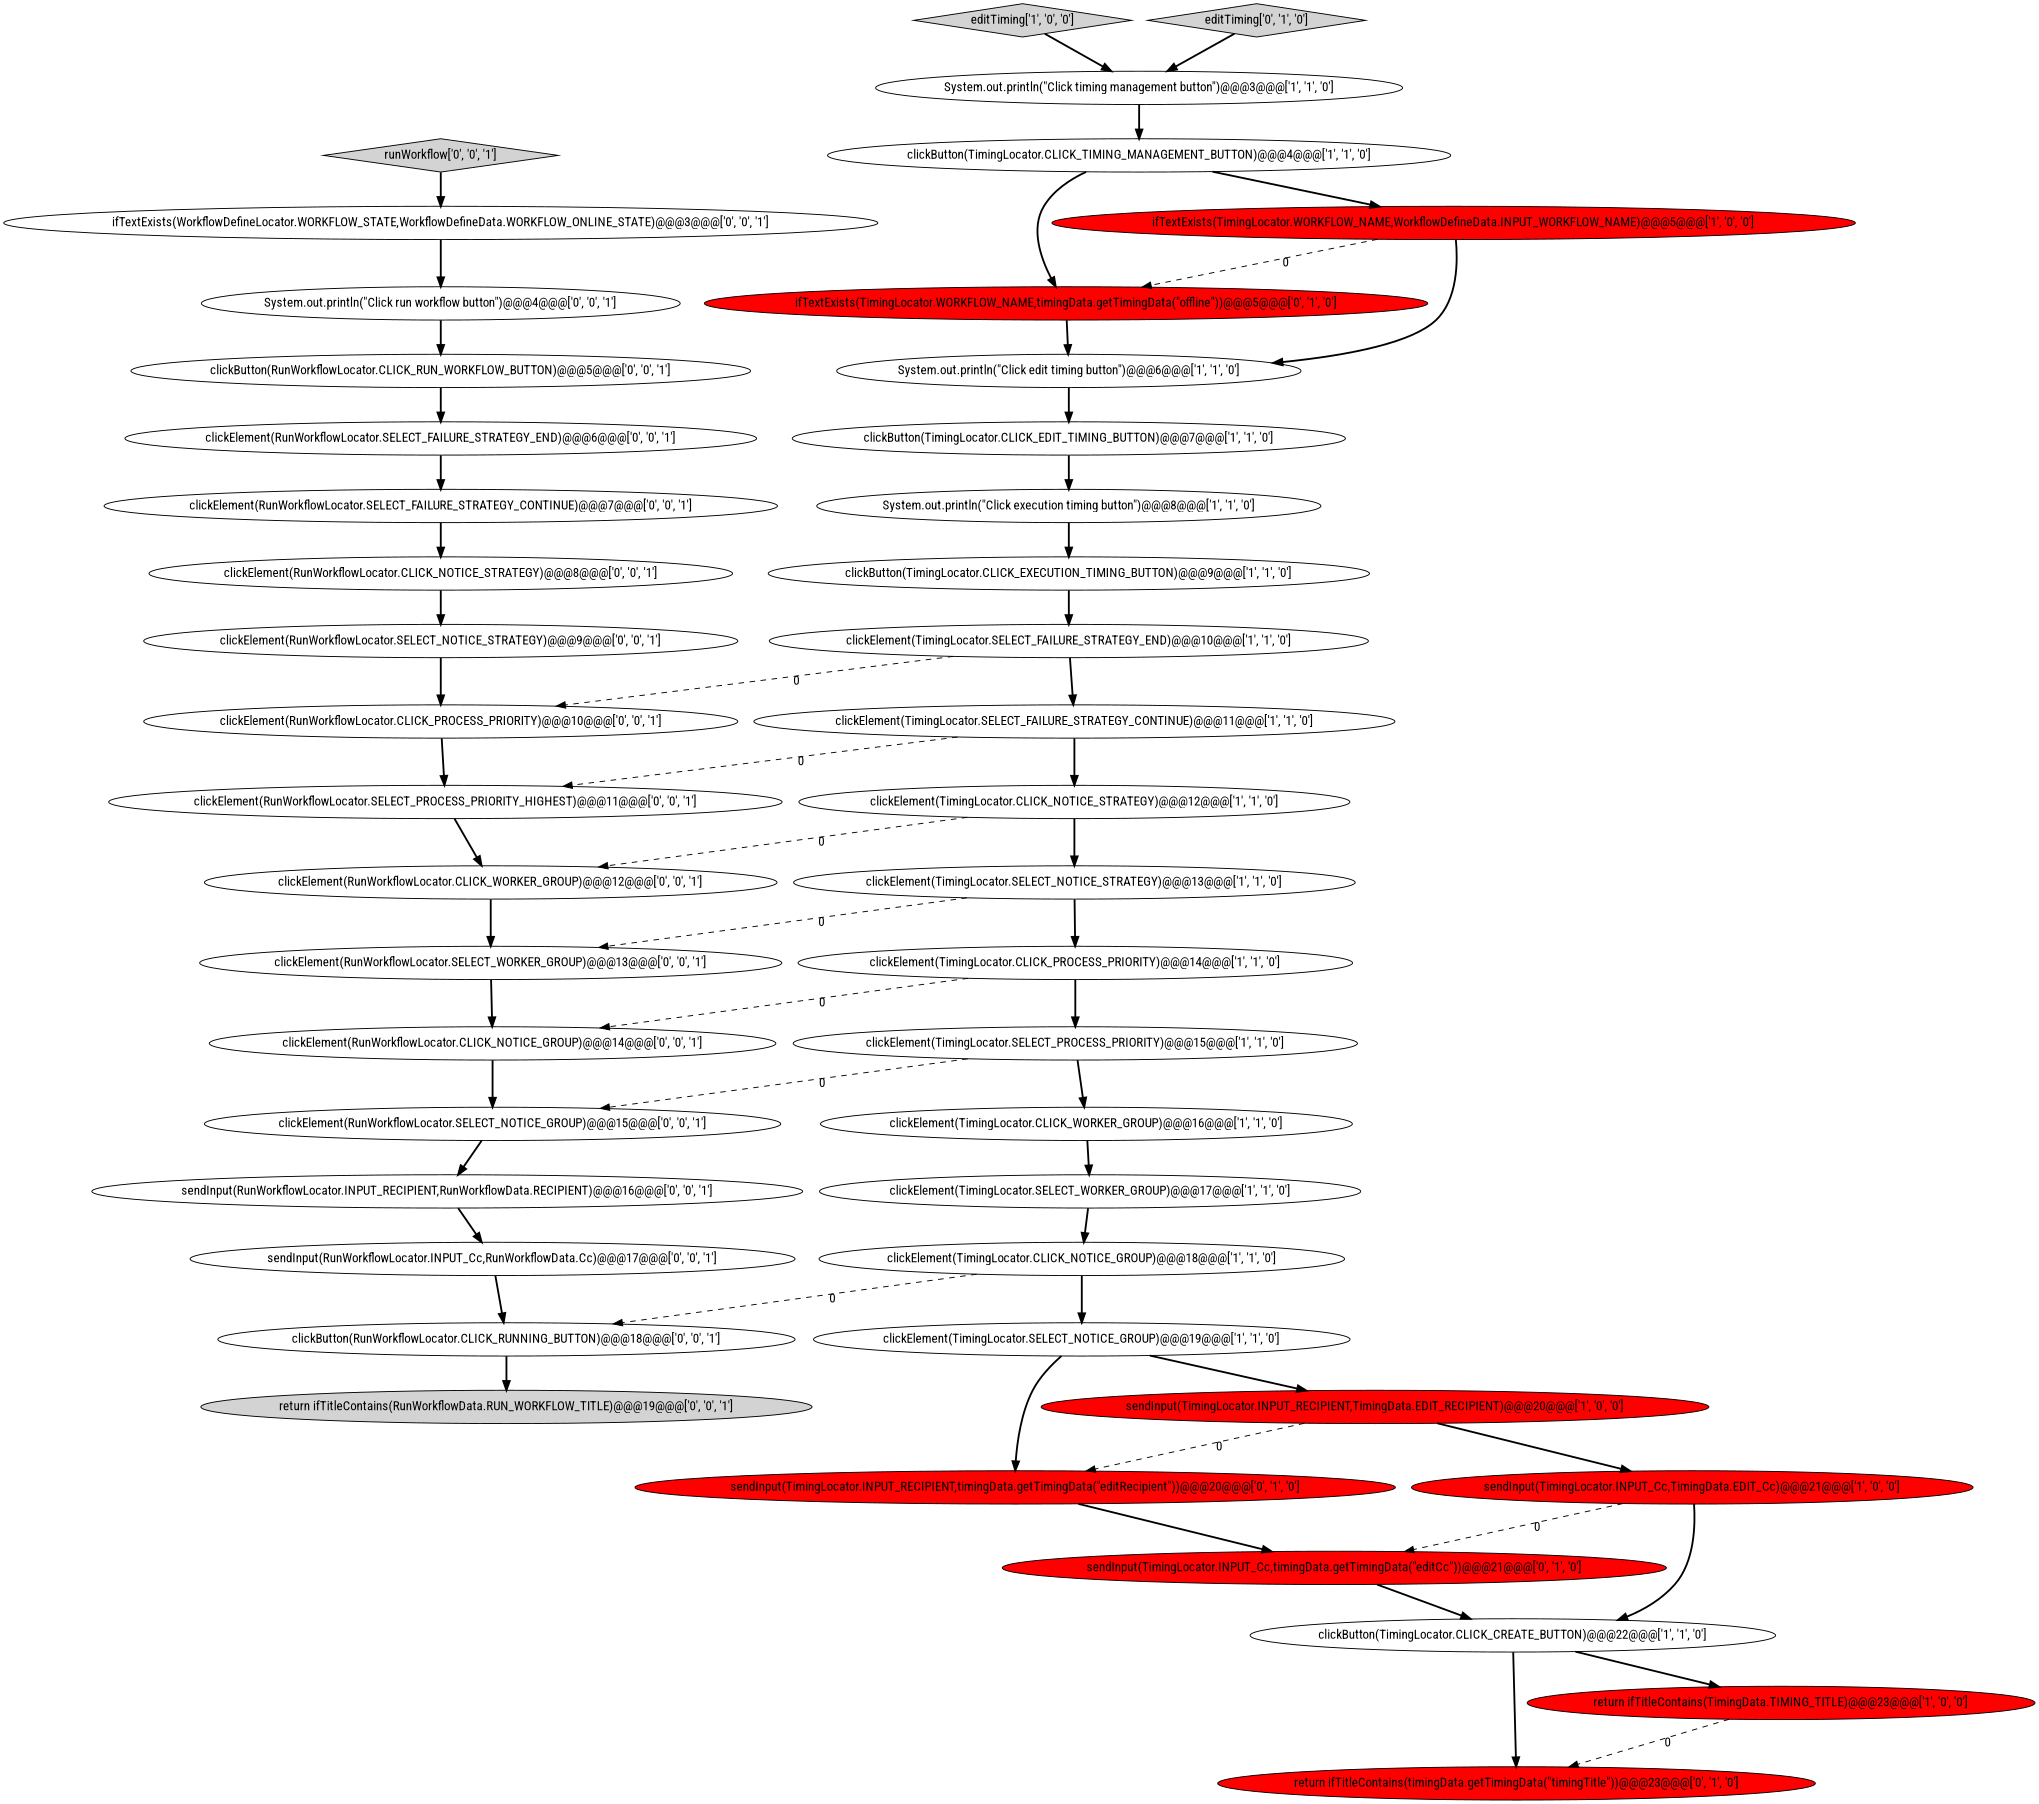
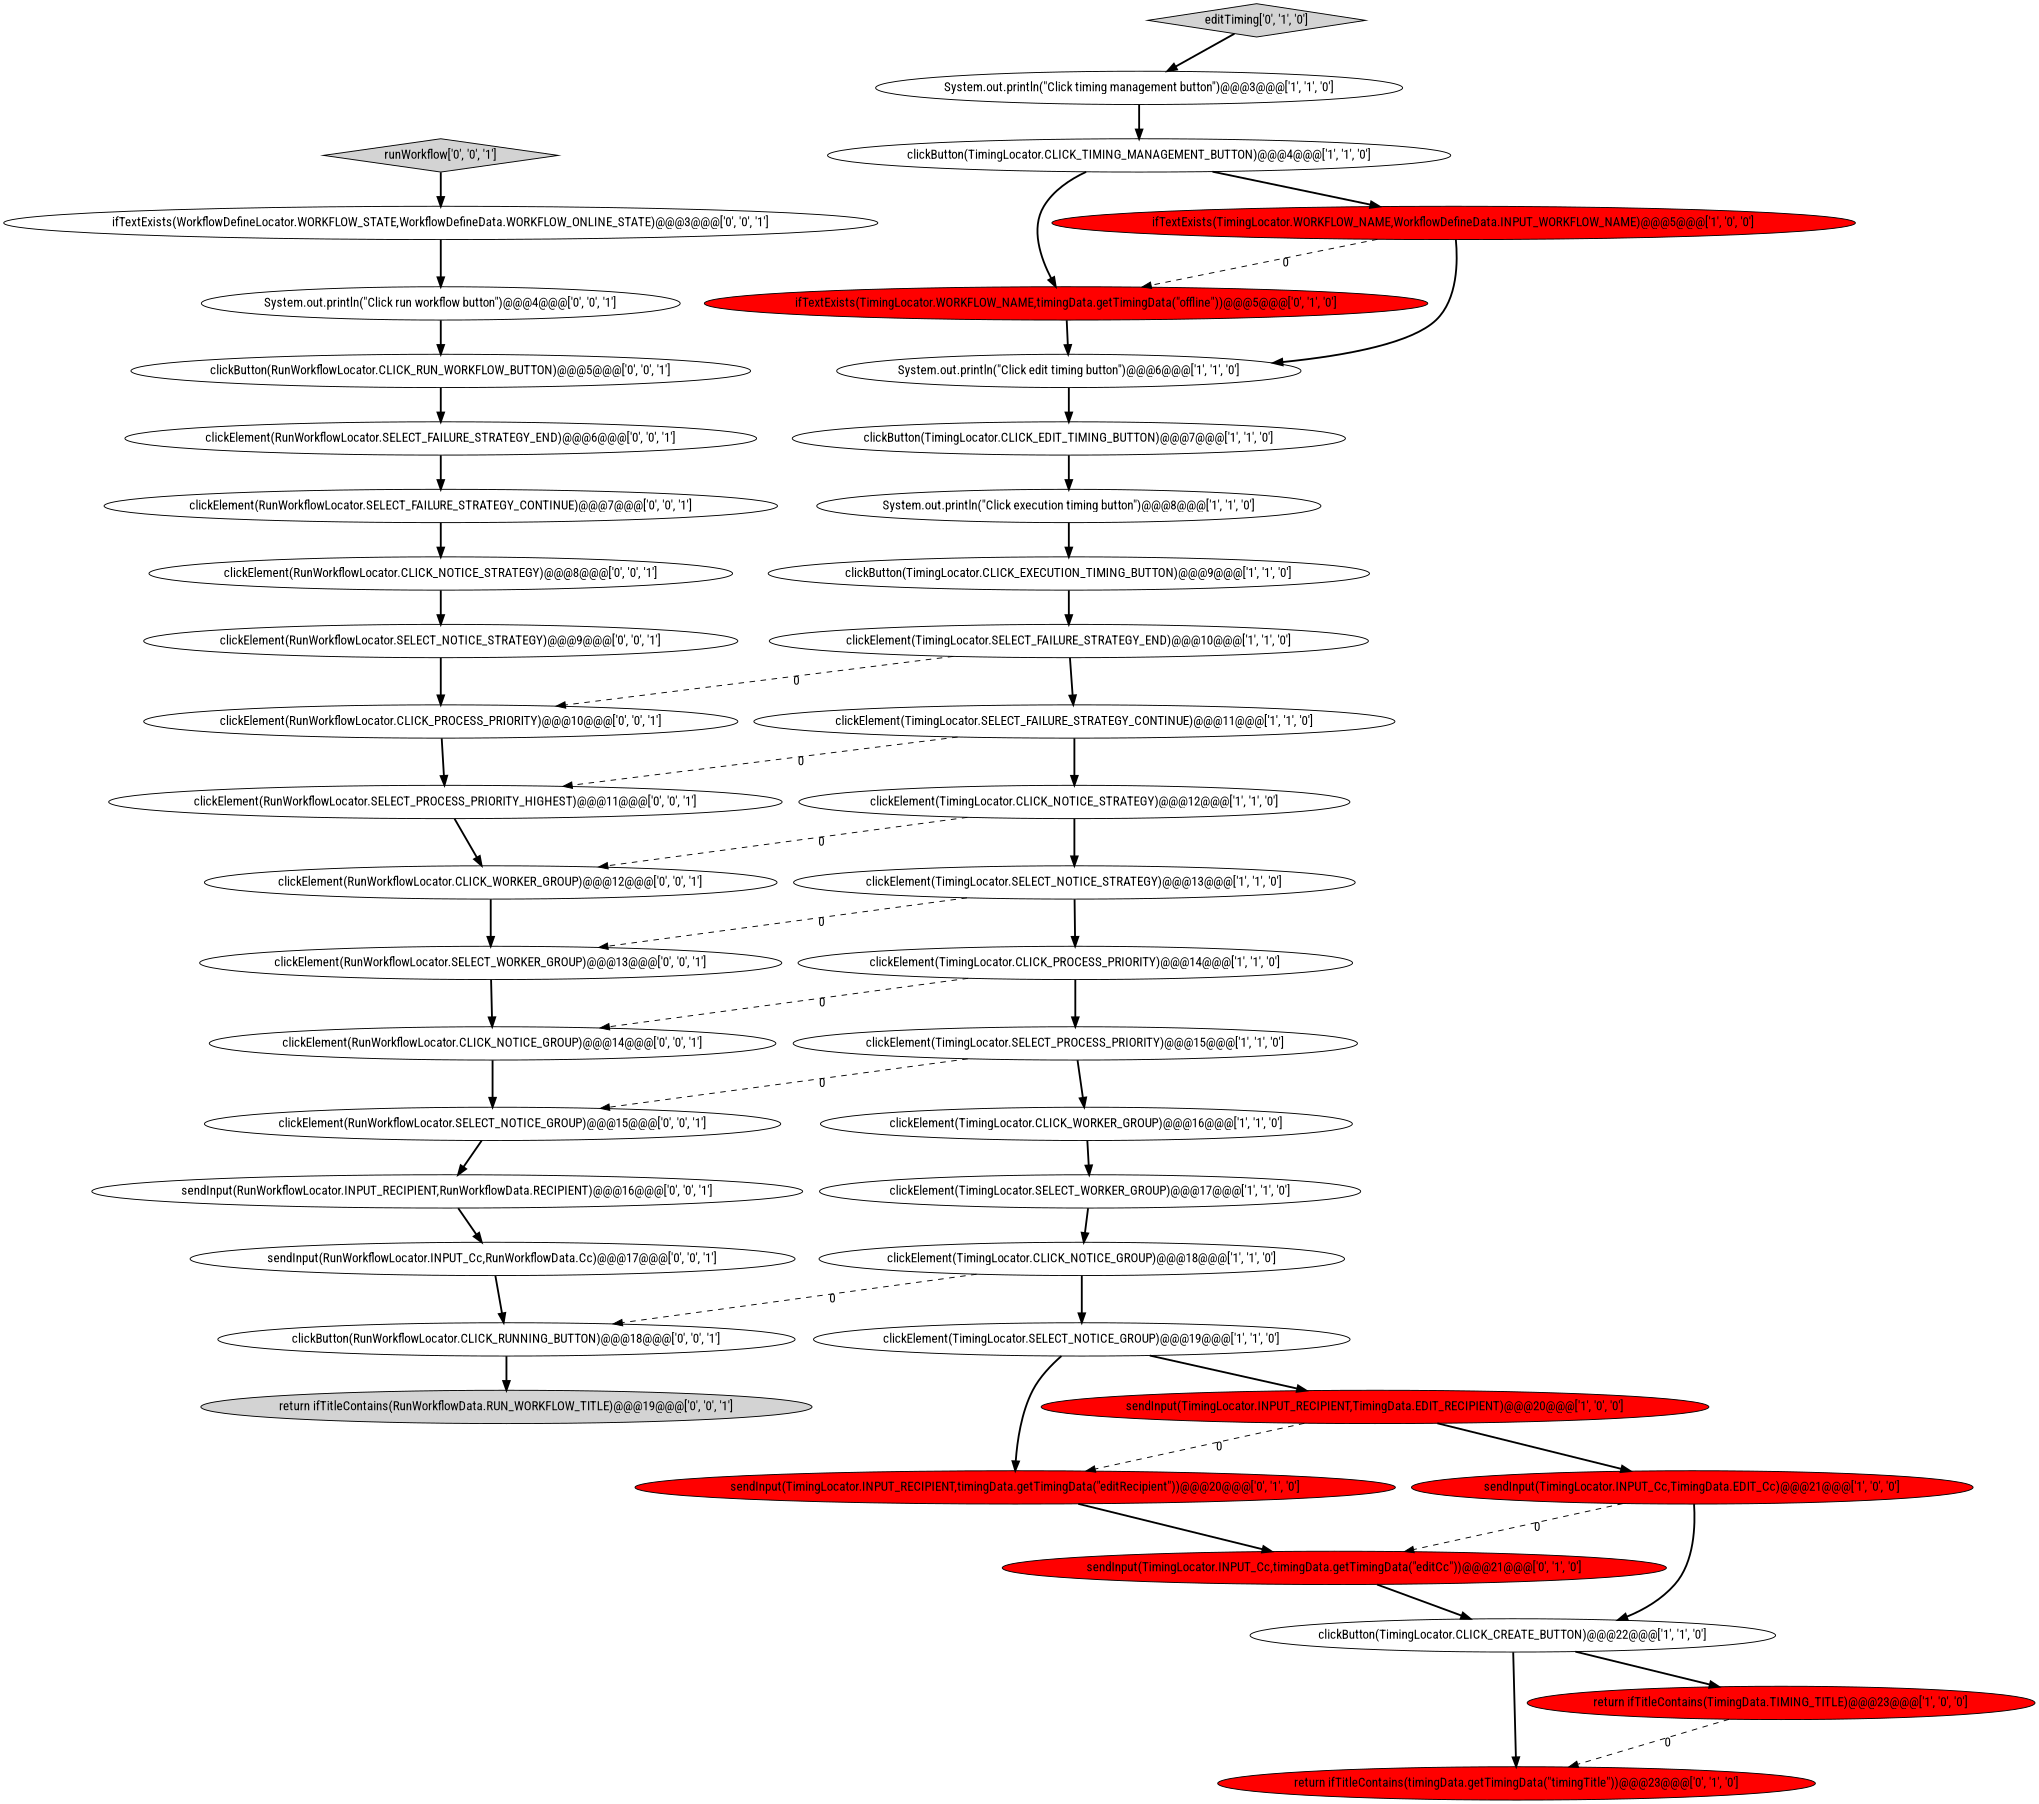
node "editTiming['1', '0', '0']": removed
